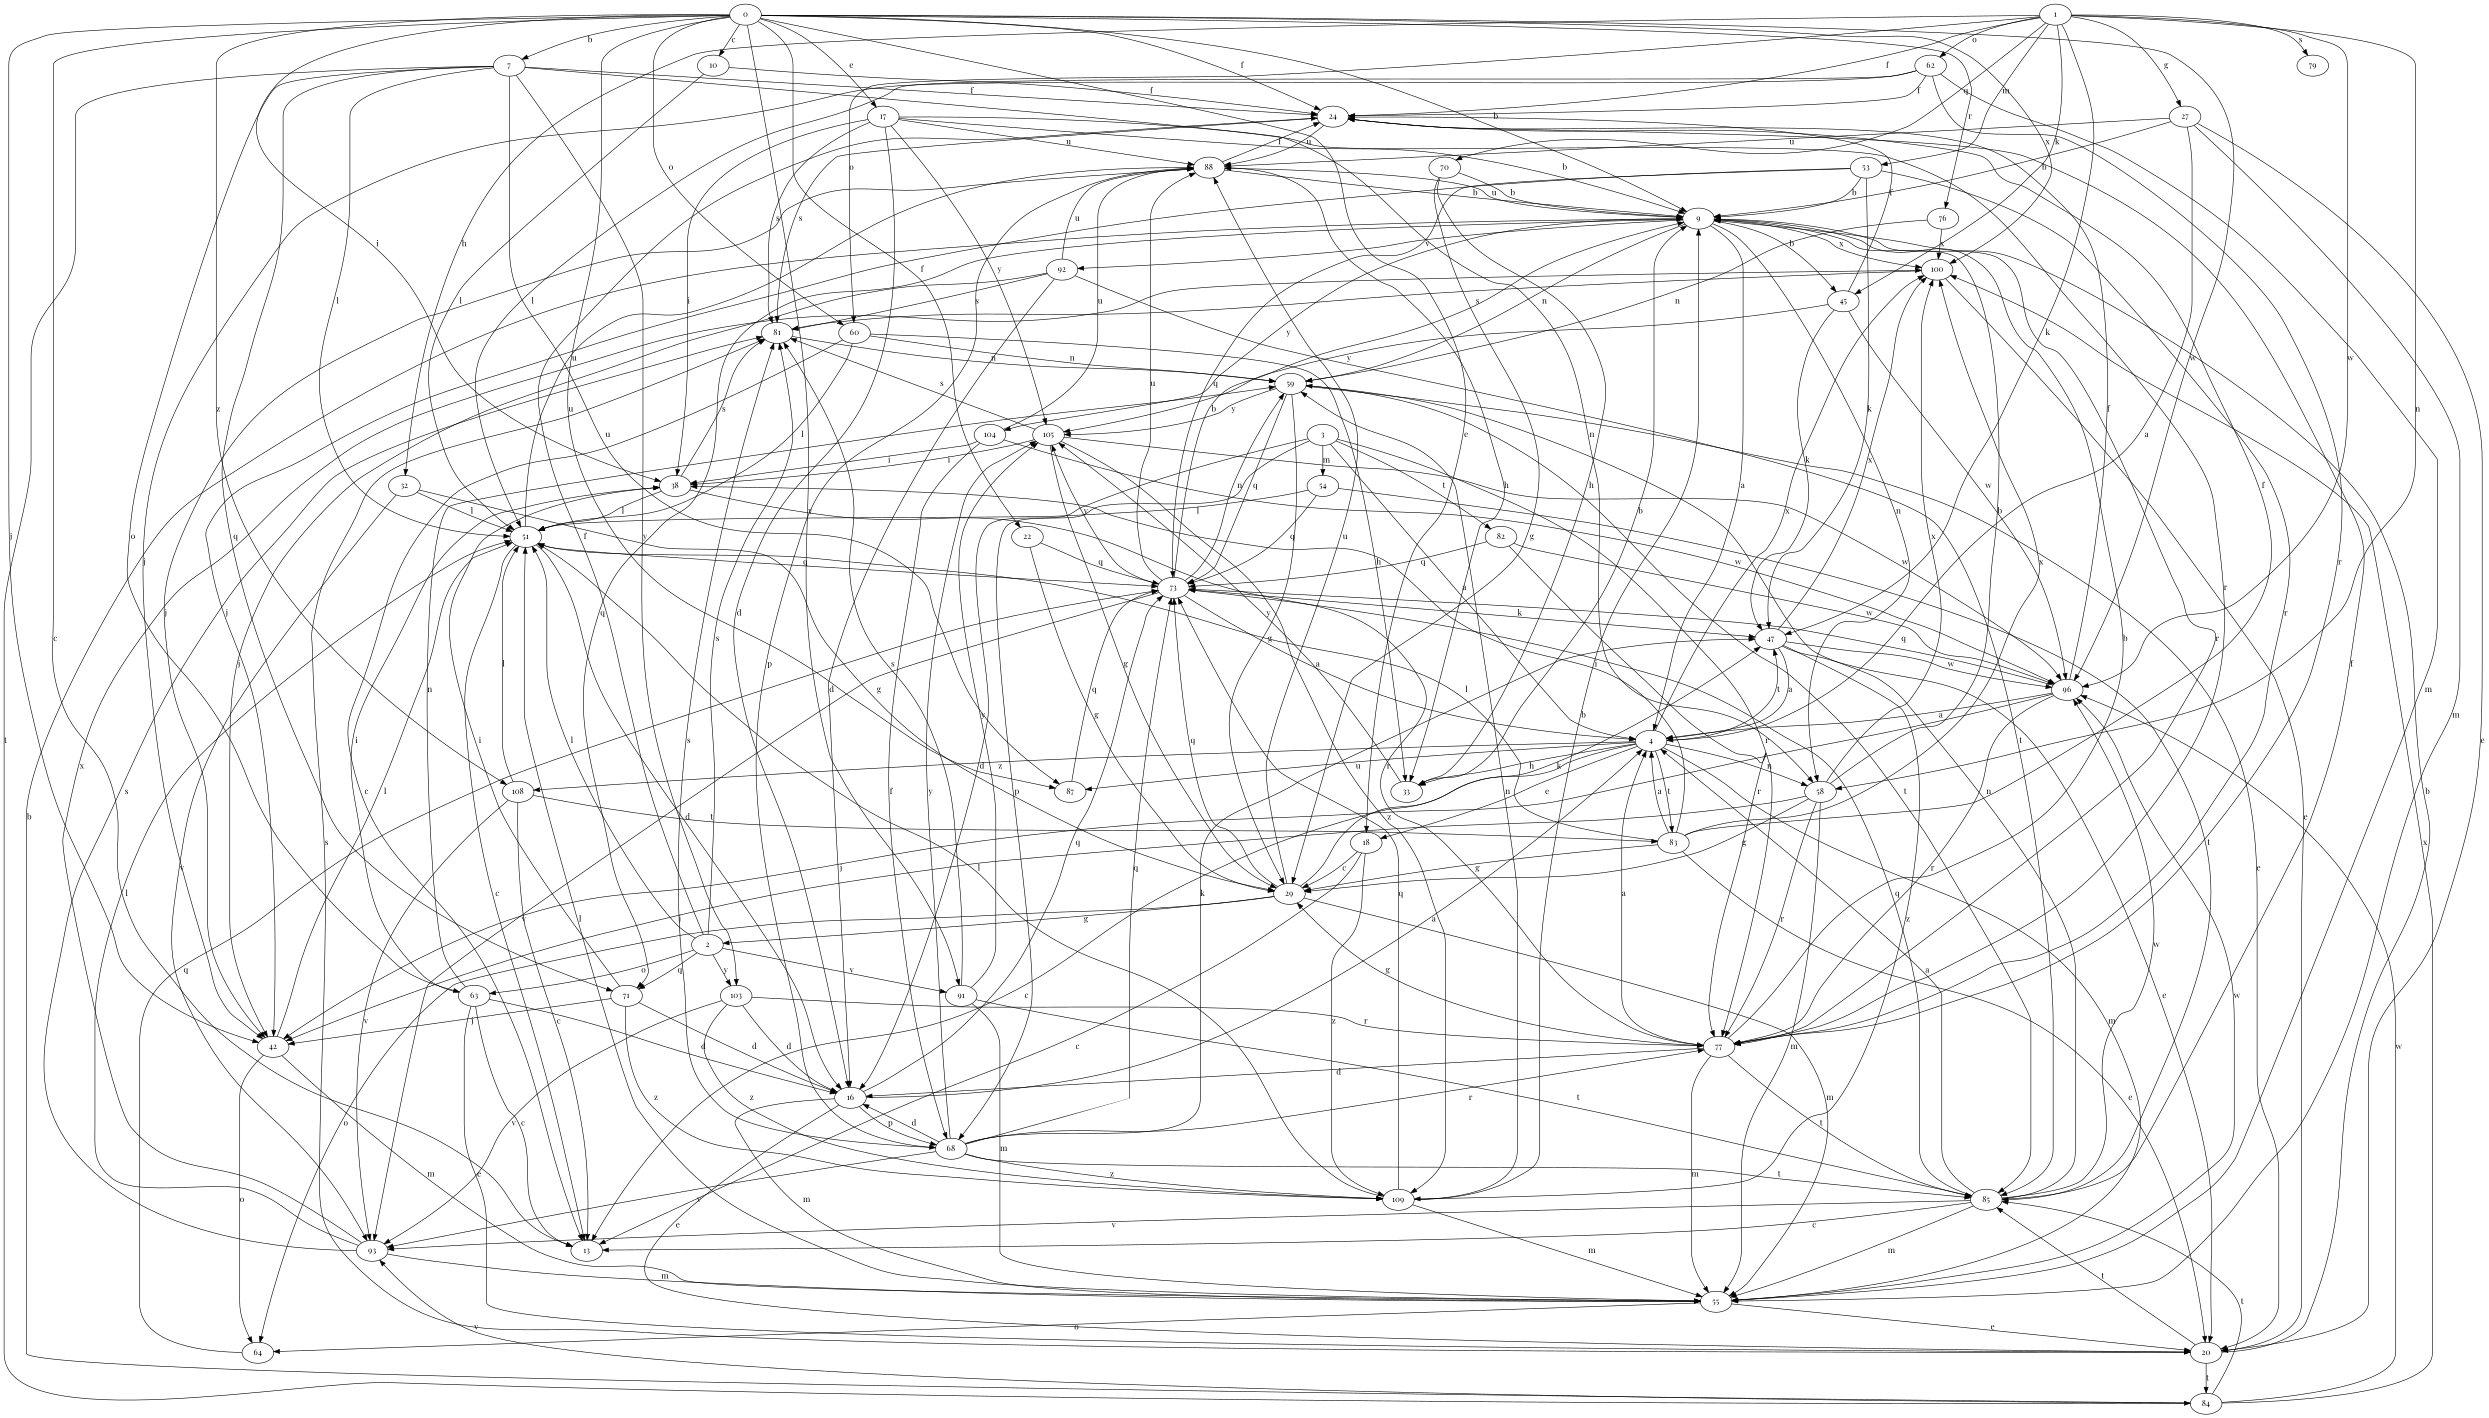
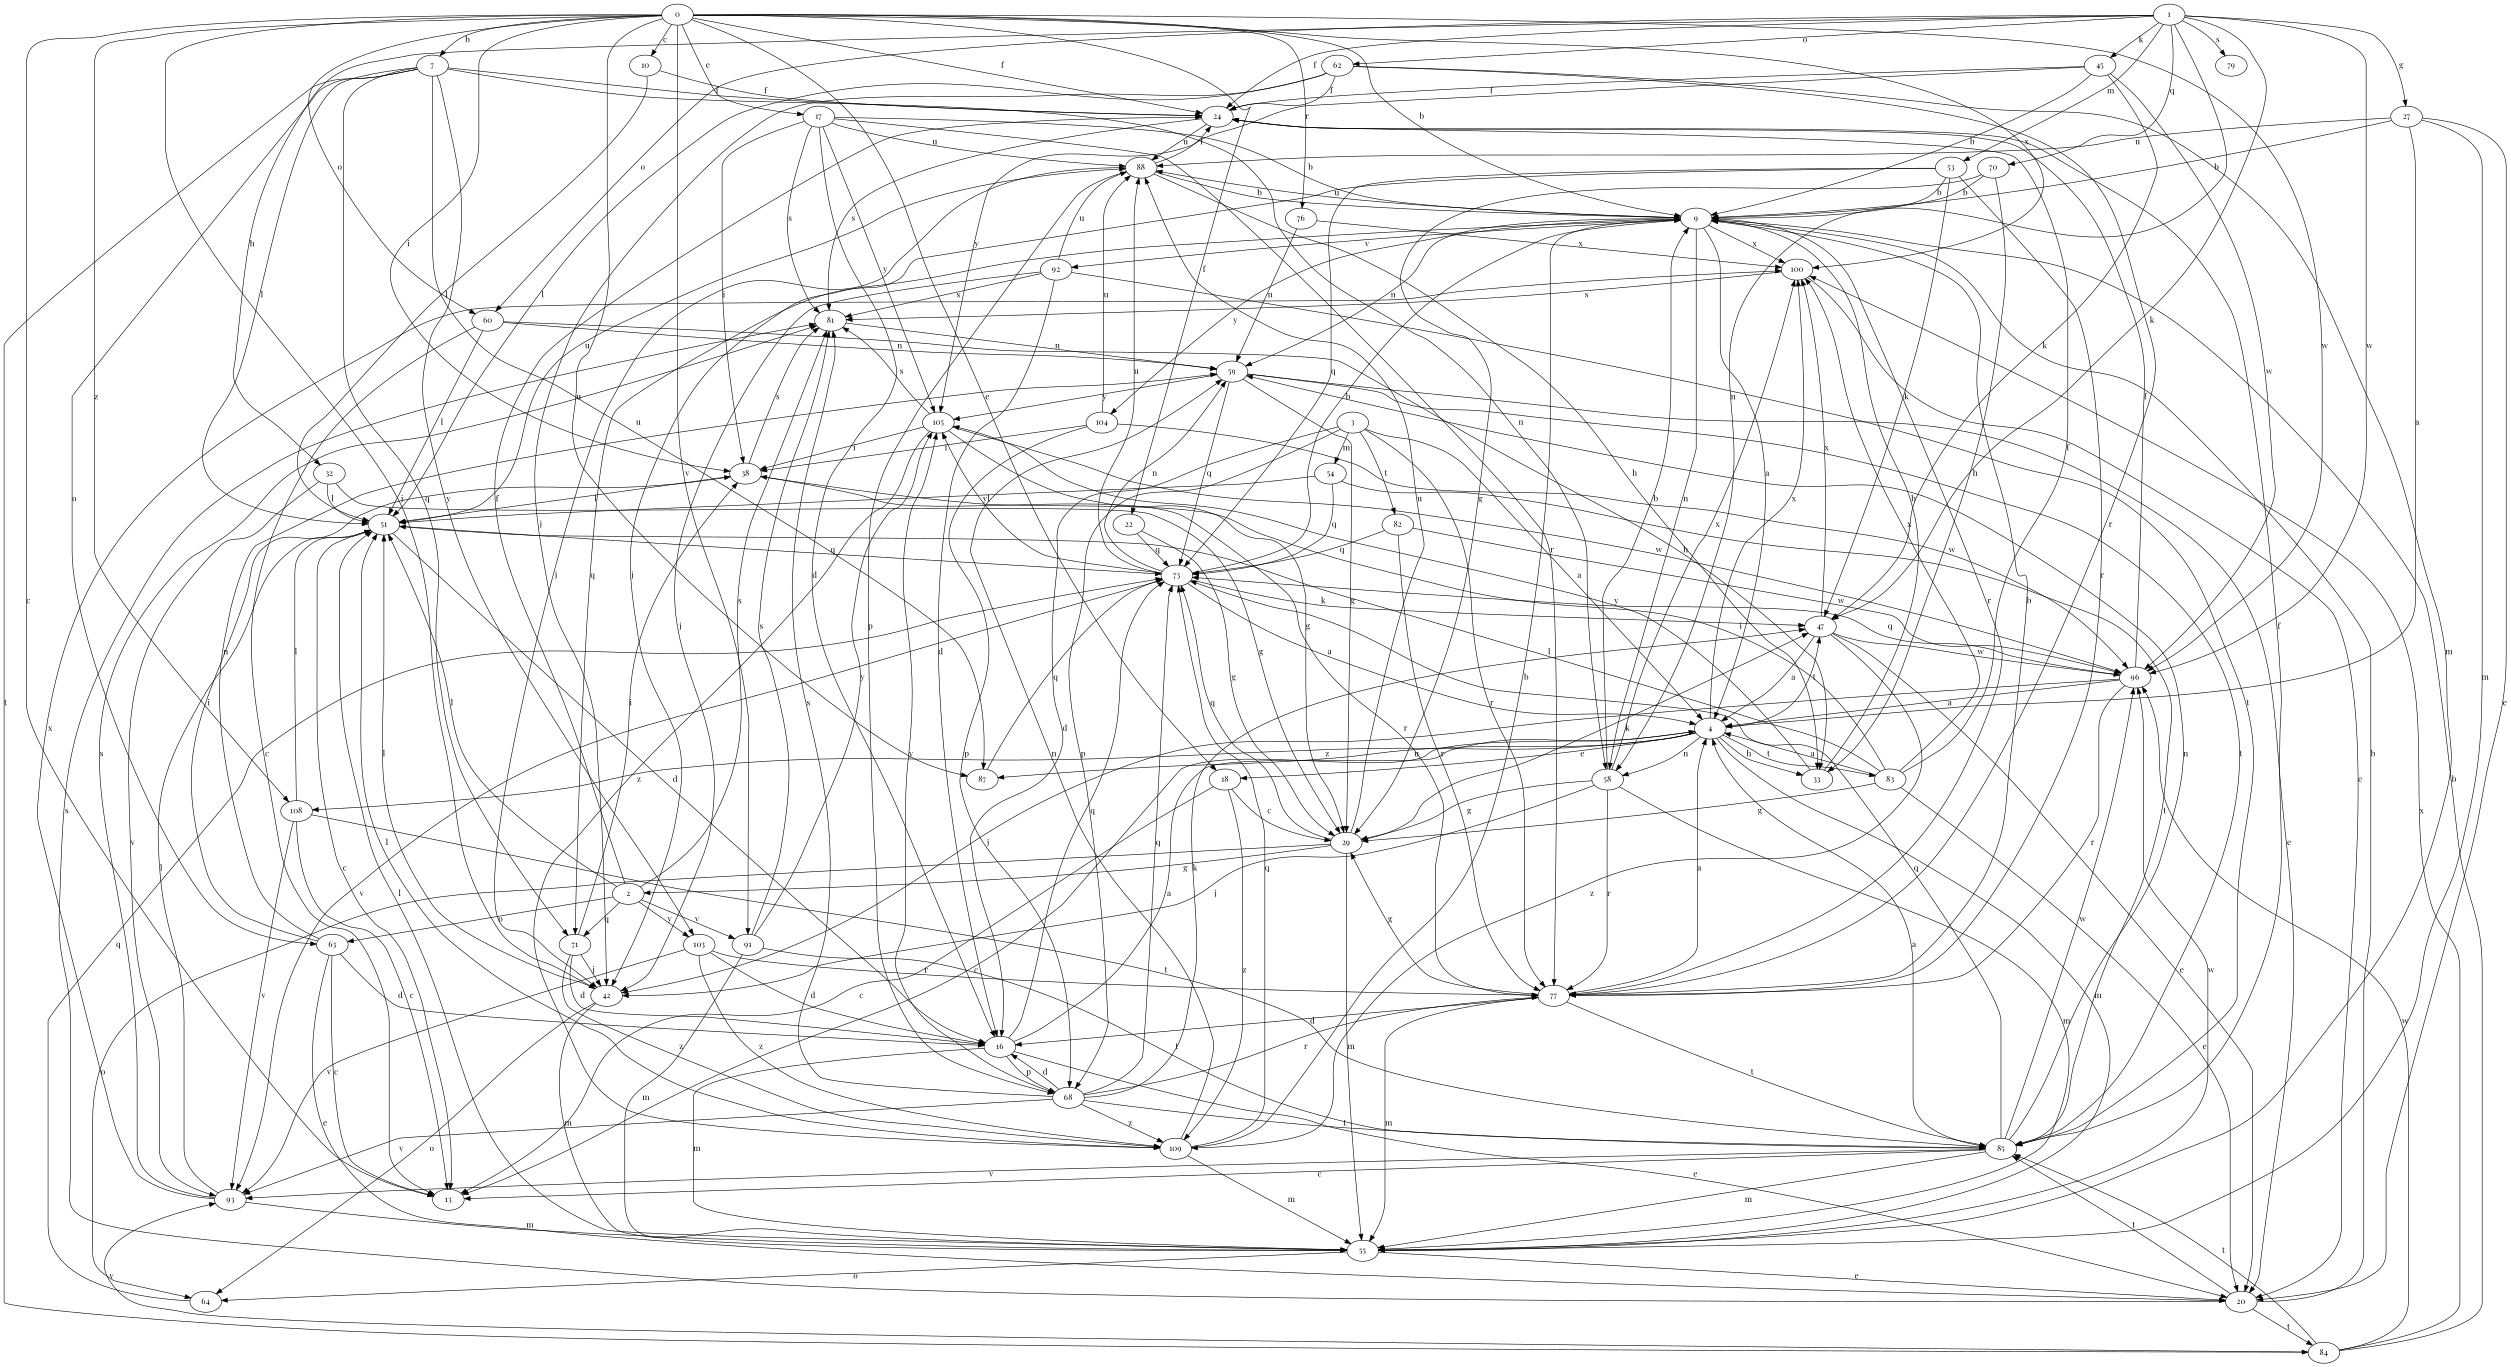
edge "9" -> "45": reversed
edge "104" -> "68": label "f" -> "p"
edge "108" -> "83": now "108" -> "85"
